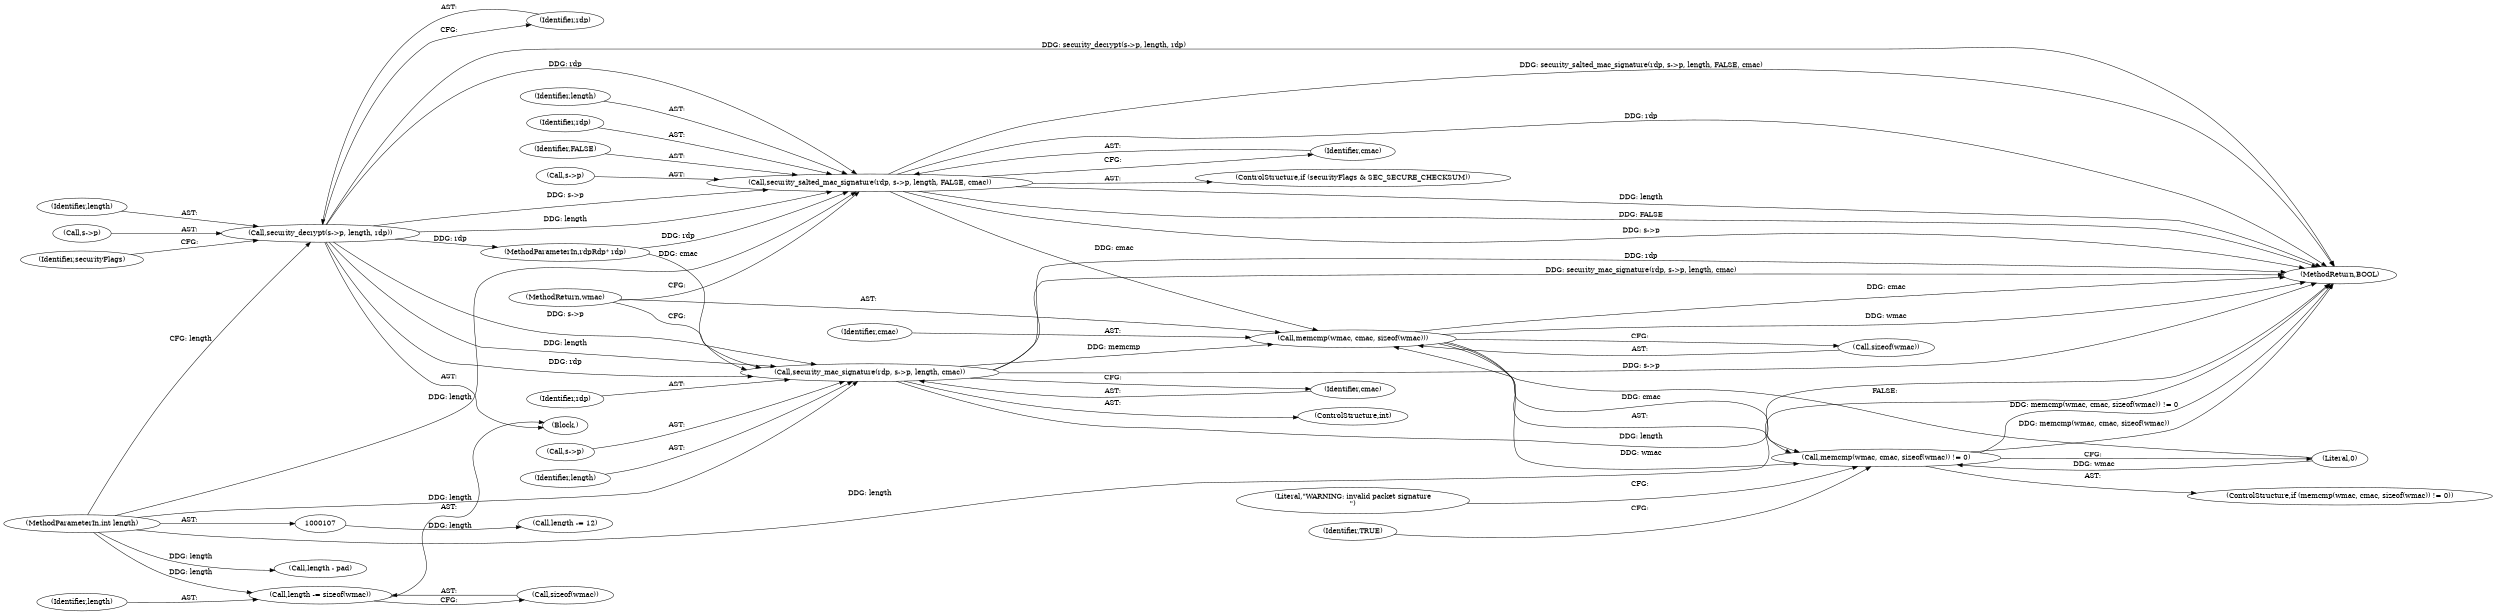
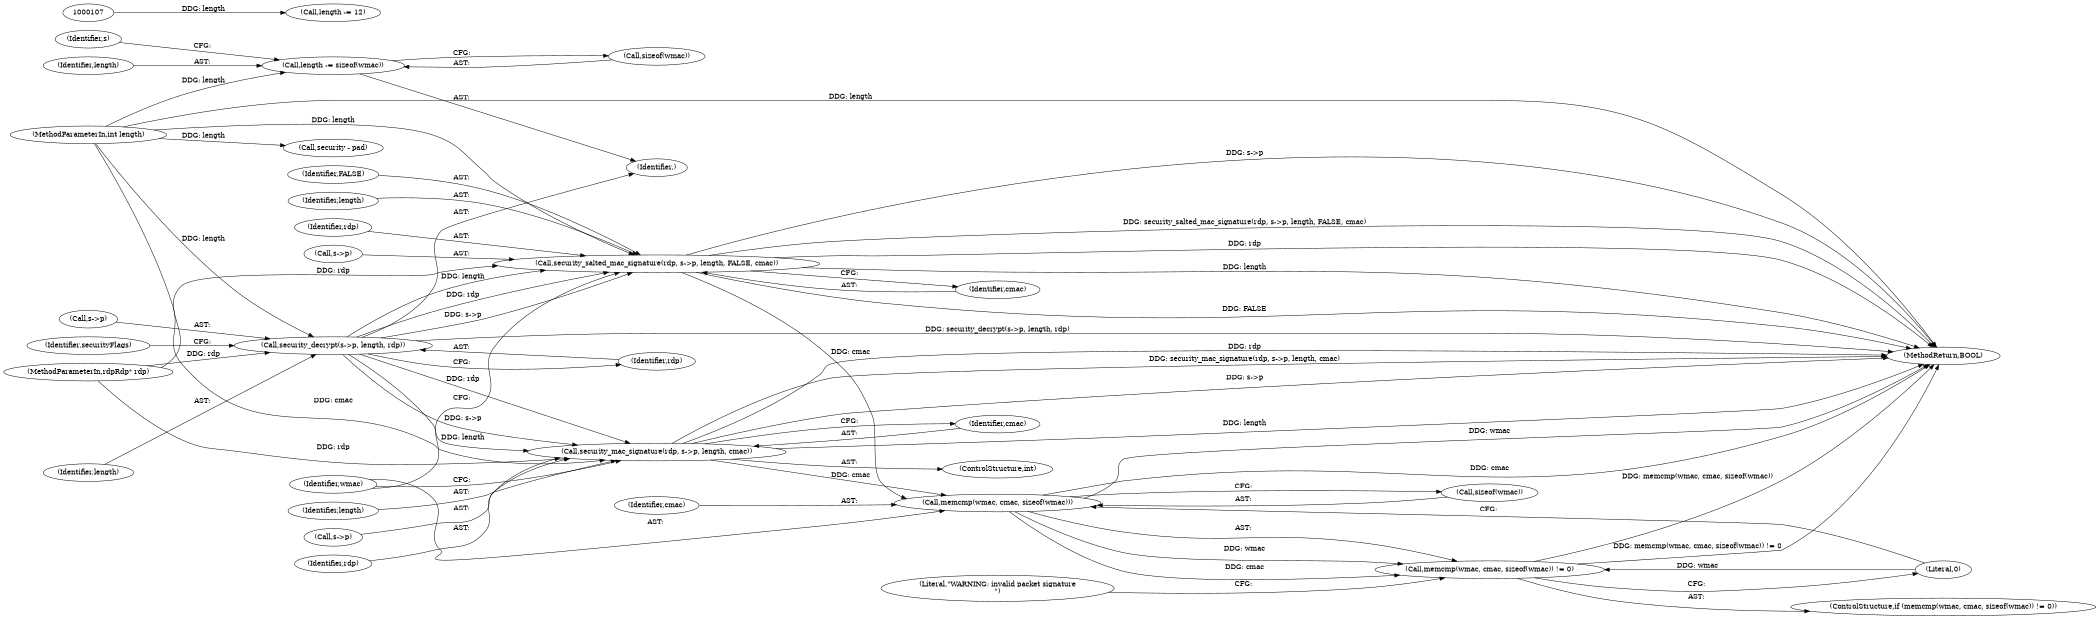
node "(Identifier,s)": added
node "(ControlStructure,if (securityFlags & SEC_SECURE_CHECKSUM))": removed
edge "(Call,security_decrypt(s->p, length, rdp))" -> "(MethodParameterIn,rdpRdp* rdp)": reversed
edge "(MethodParameterIn,rdpRdp* rdp)" -> "(Call,security_mac_signature(rdp, s->p, length, cmac))": label "DDG: cmac" -> "DDG: rdp"
node "(MethodReturn,wmac)": label "(MethodReturn,wmac)" -> "(Identifier,wmac)"
edge "(MethodParameterIn,int length)" -> "(Call,security_decrypt(s->p, length, rdp))": label "CFG: length" -> "DDG: length"
edge "(Call,security_mac_signature(rdp, s->p, length, cmac))" -> "(Call,memcmp(wmac, cmac, sizeof(wmac)))": label "DDG: memcmp" -> "DDG: cmac"
edge "(Literal,0)" -> "(Call,memcmp(wmac, cmac, sizeof(wmac)))": label "FALSE: " -> "CFG: "
node "(Block,)": label "(Block,)" -> "(Identifier,)"
edge "(MethodParameterIn,int length)" -> "(Call,security_mac_signature(rdp, s->p, length, cmac))": label "DDG: length" -> "DDG: cmac"
edge "(MethodParameterIn,int length)" -> "1000107": removed, label "AST:"
node "(Identifier,TRUE)": removed
node "(Call,length - pad)": label "(Call,length - pad)" -> "(Call,security - pad)"
